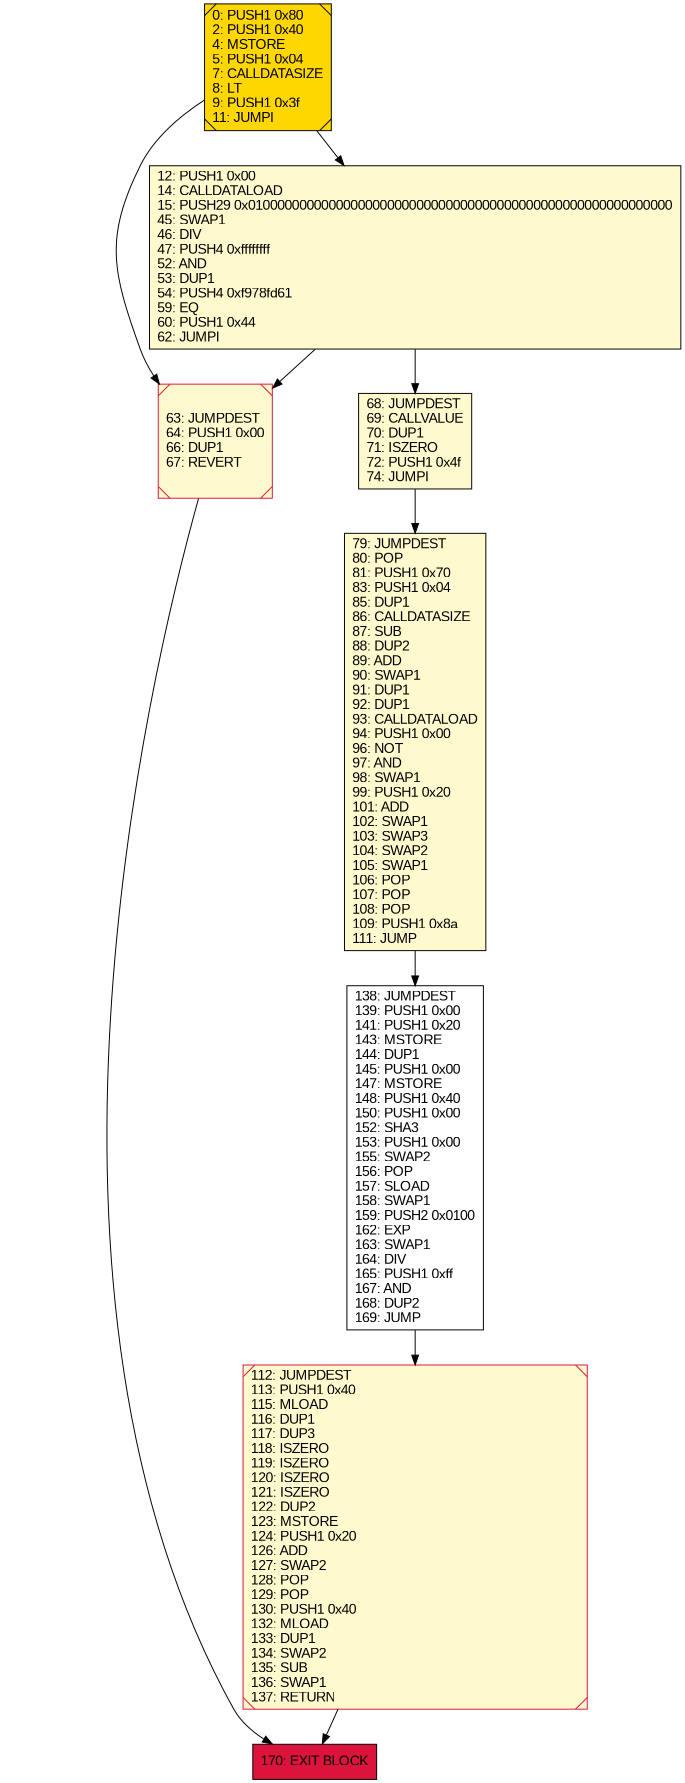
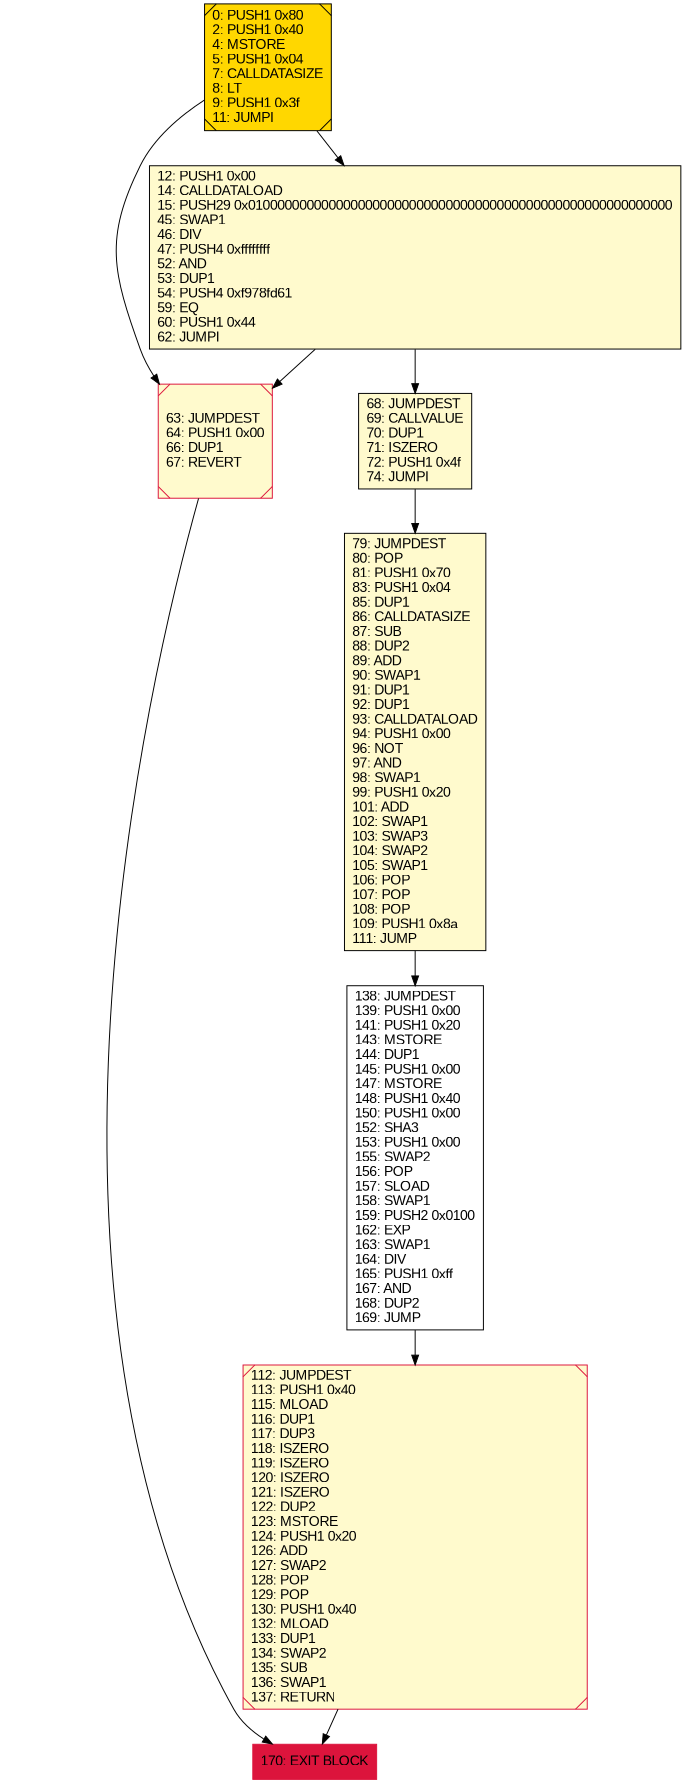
node "170: EXIT BLOCK": color black -> crimson
